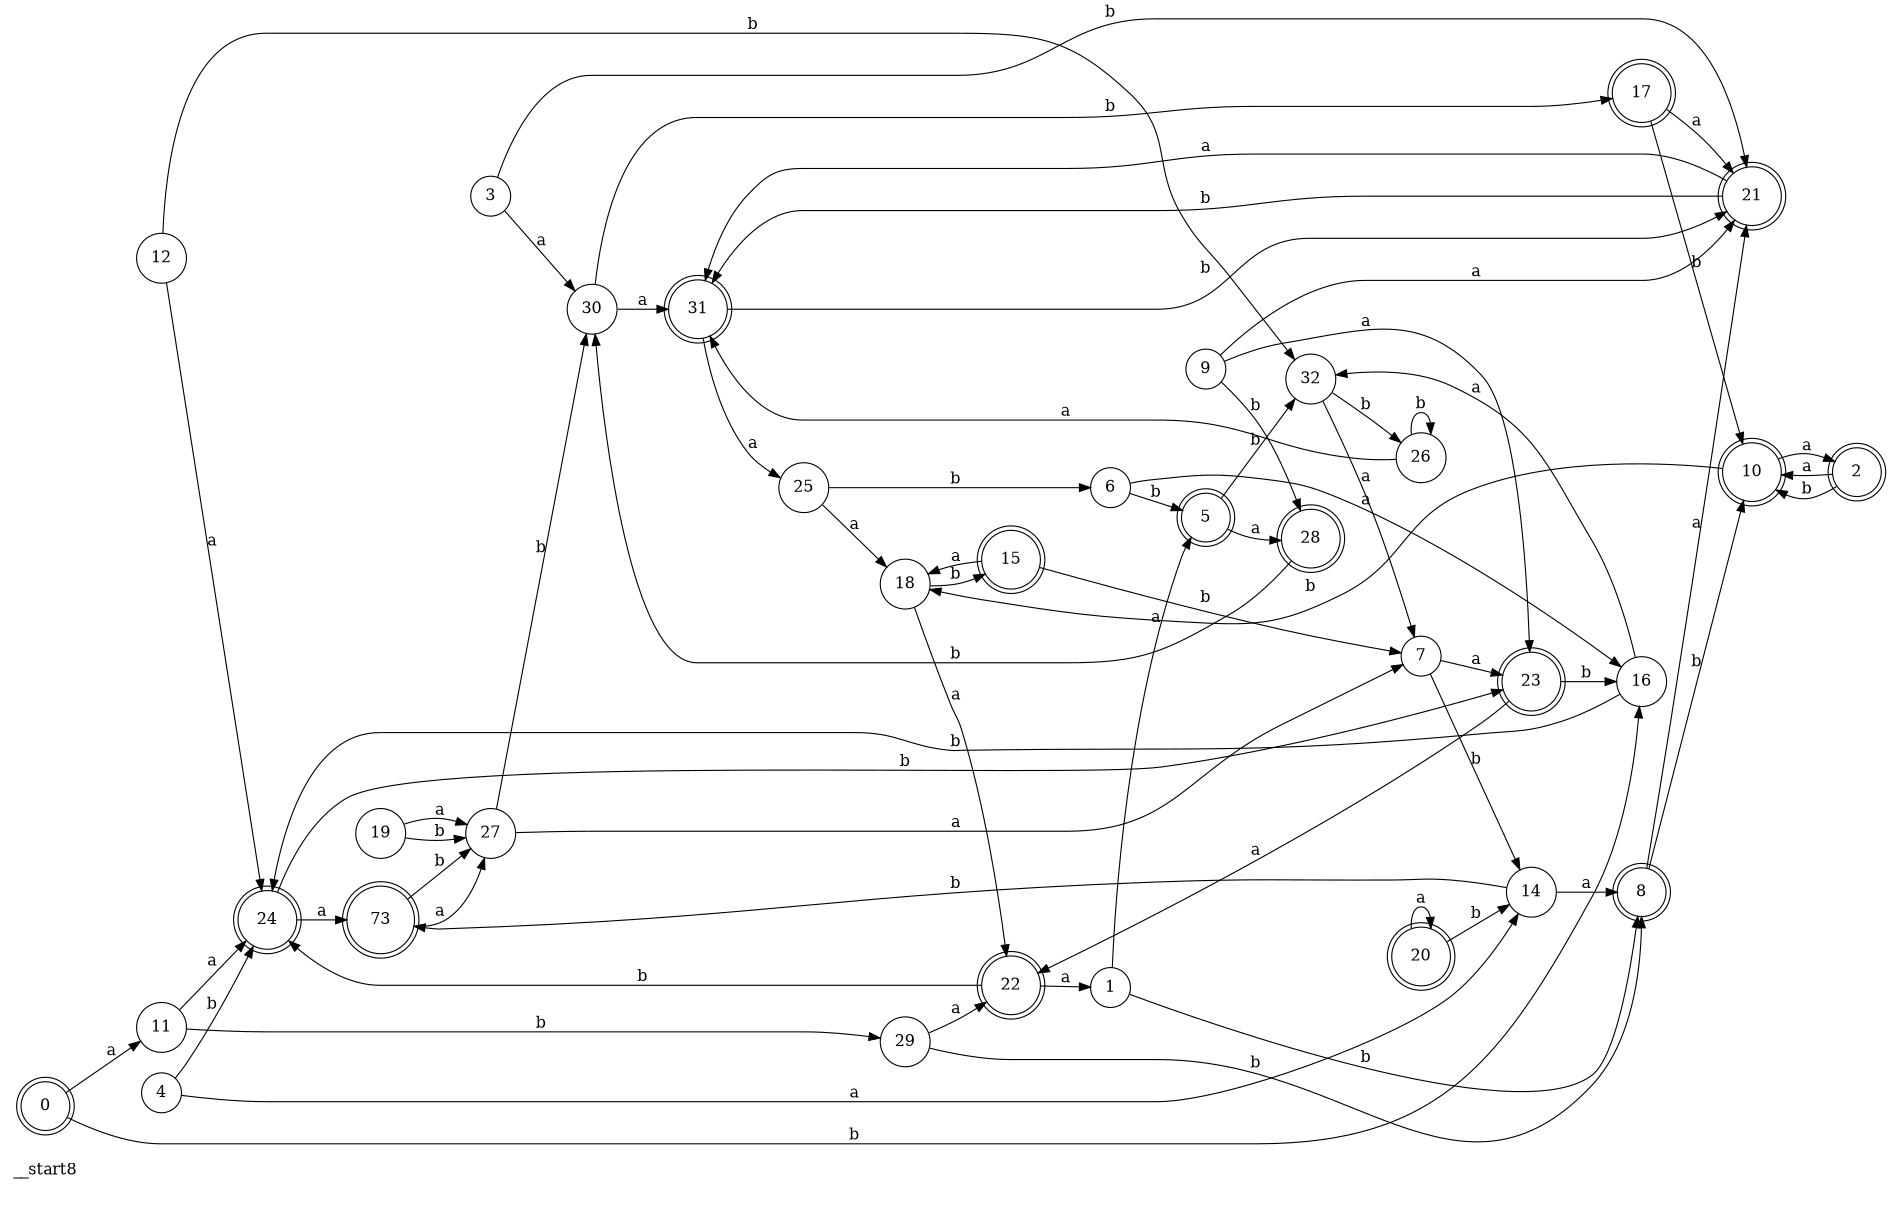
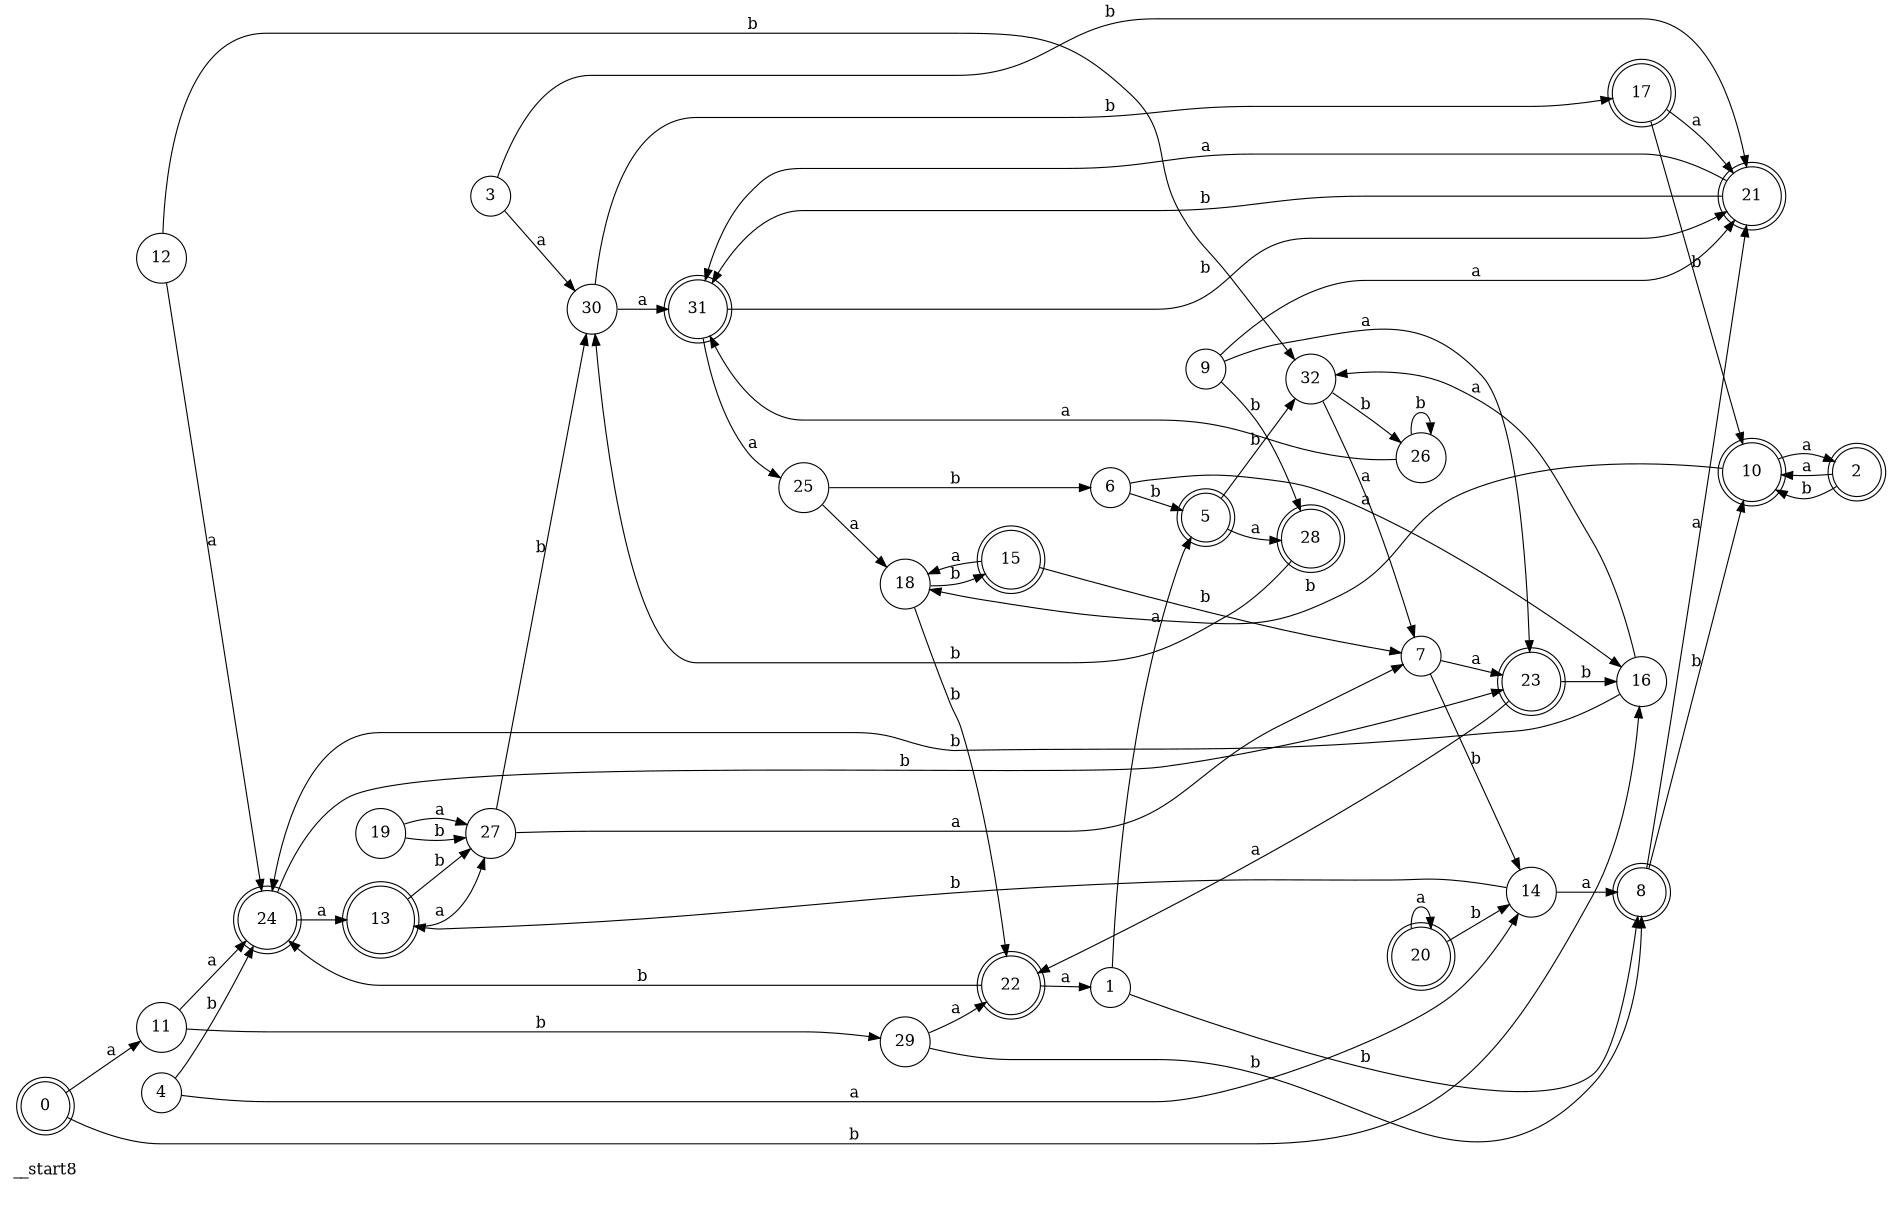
edge "18" -> "22": label "a" -> "b"
node "73": label "73" -> "13"
